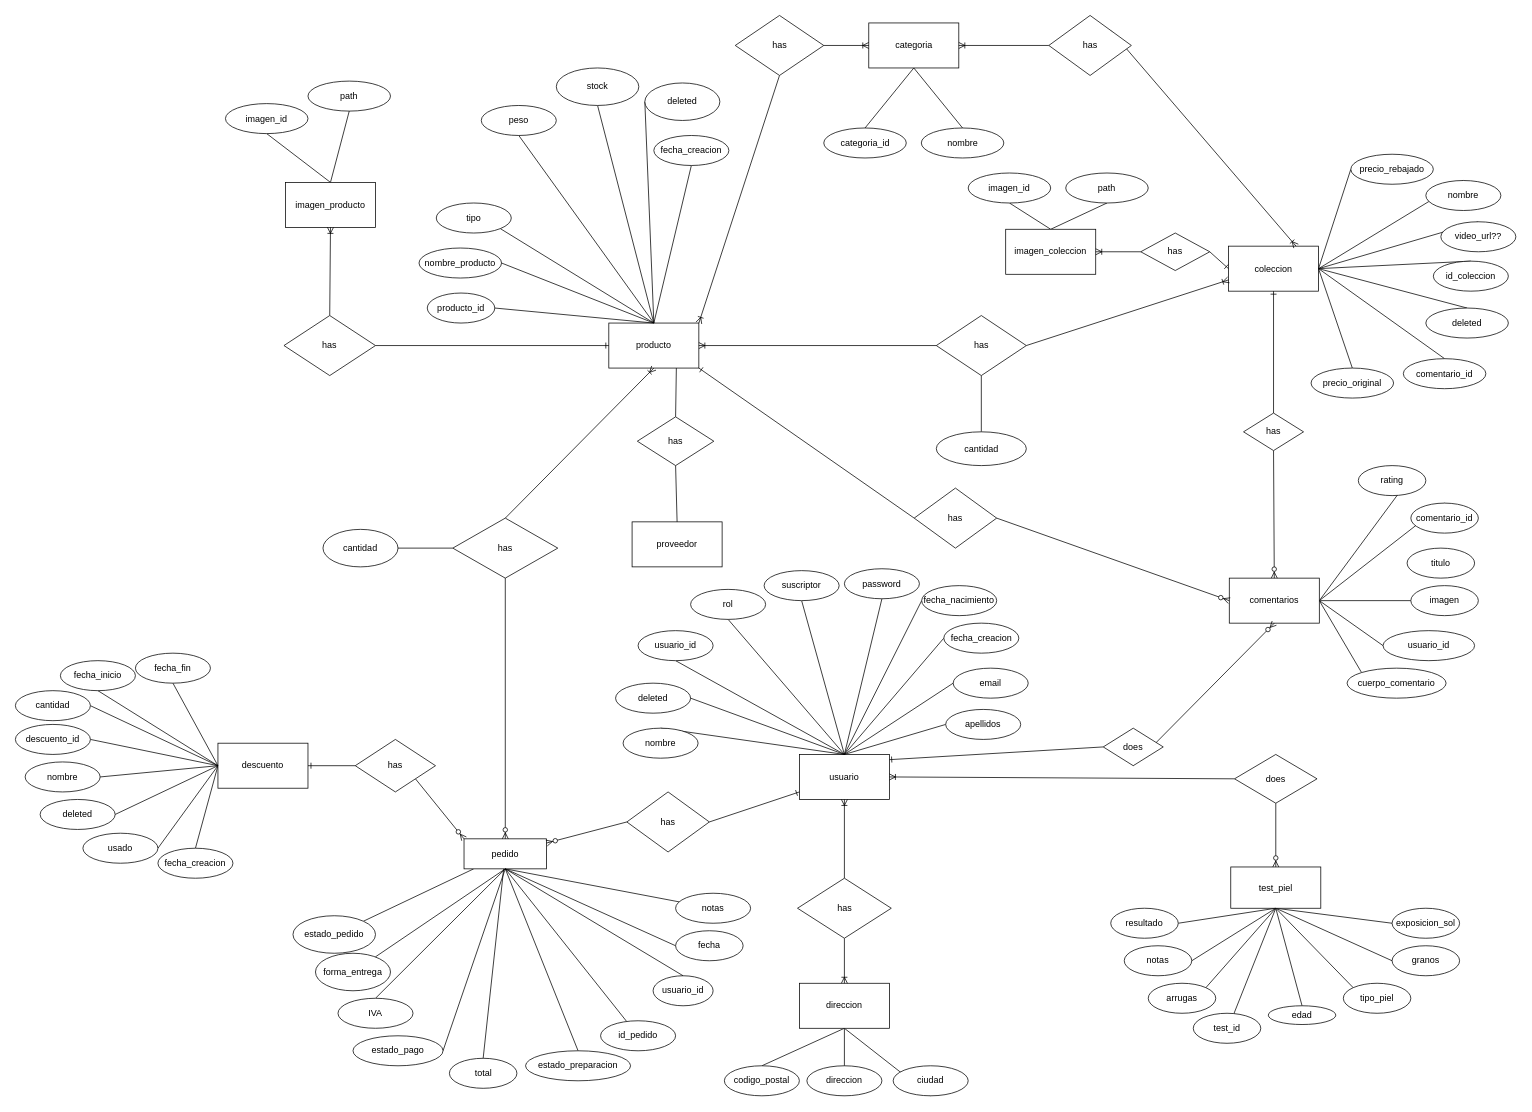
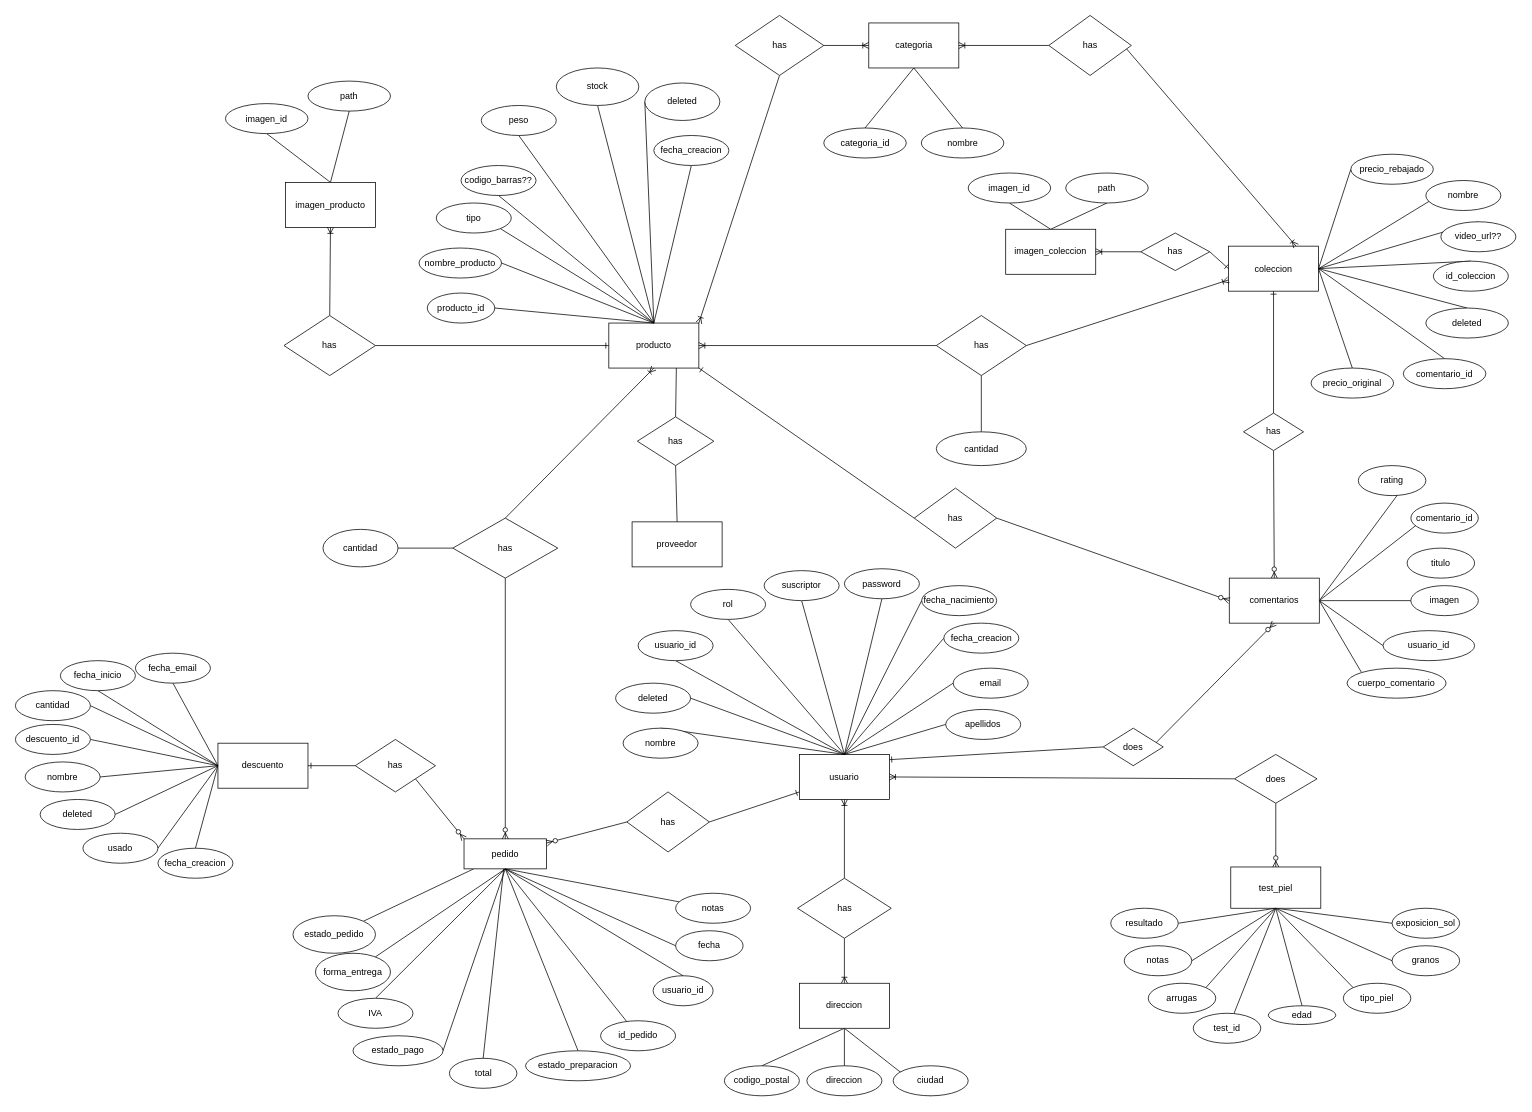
node "codigo_barras??": added
edge "codigo_barras??" -- "producto": added
node "fecha_fin": label "fecha_fin" -> "fecha_email"
